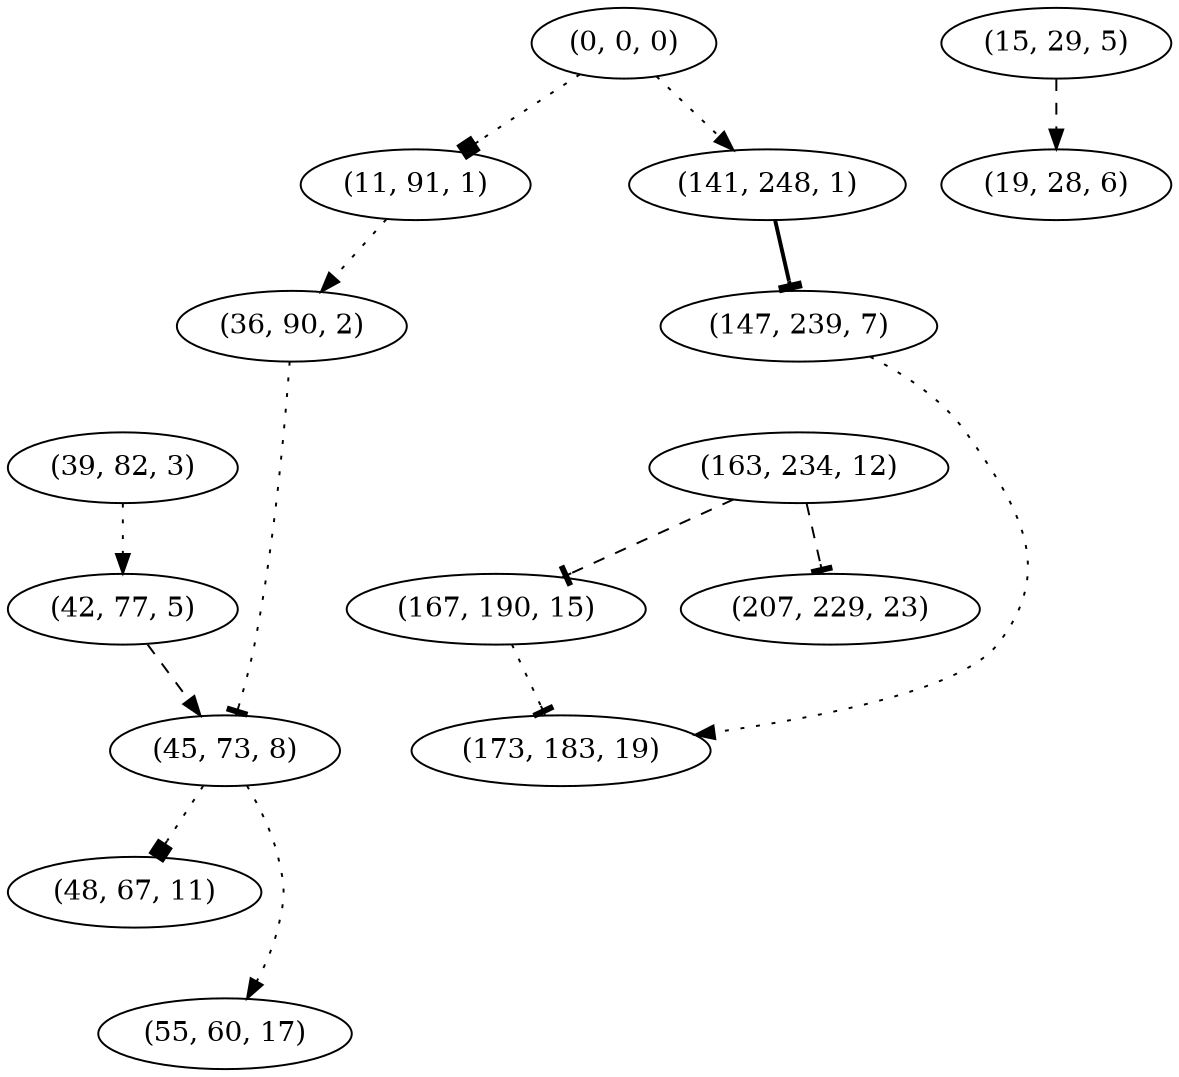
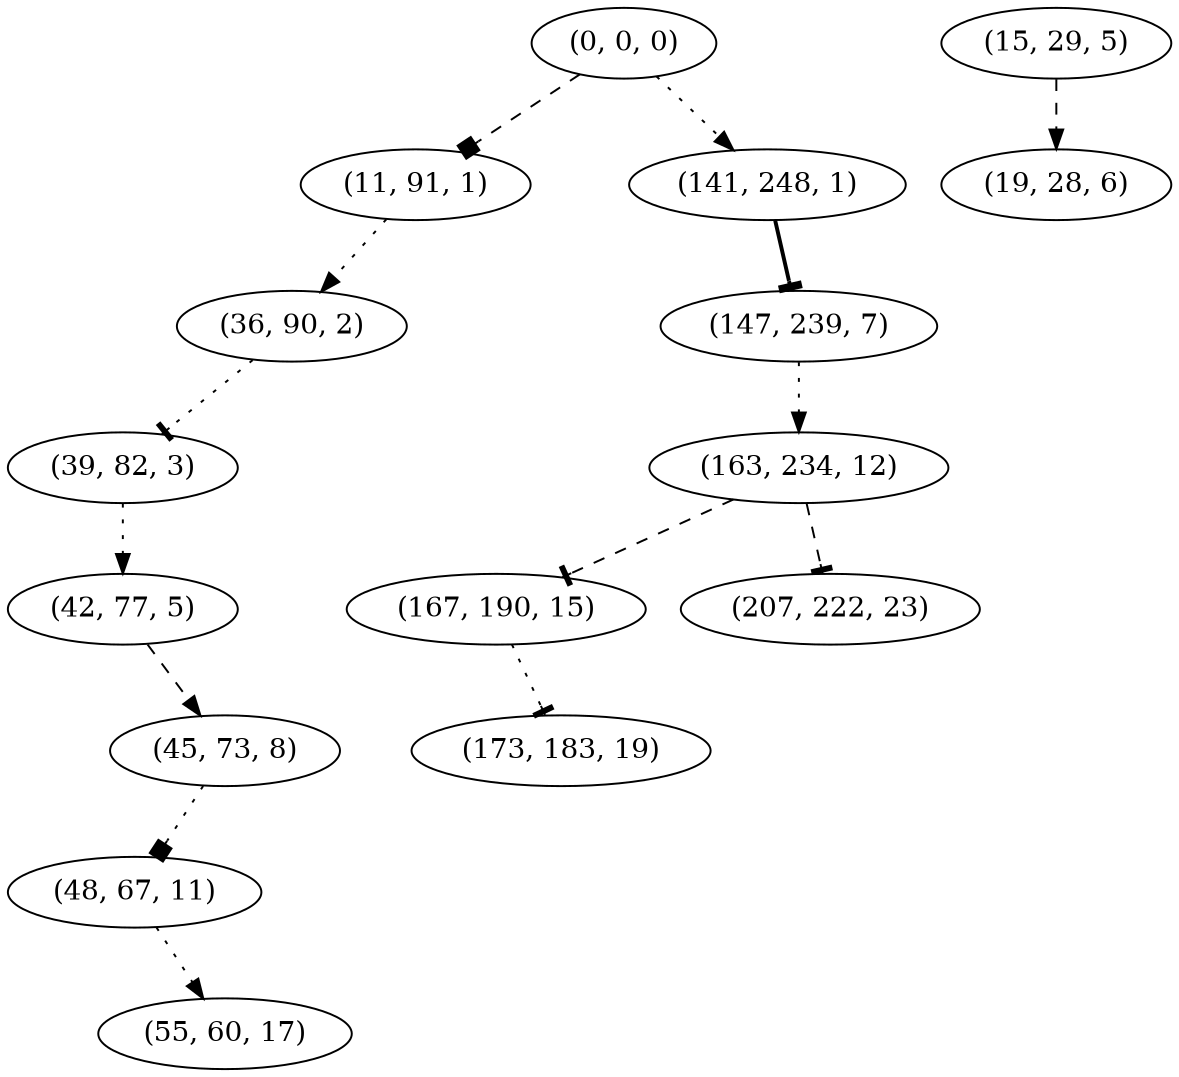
edge "(0, 0, 0)" -> "(11, 91, 1)": style dotted -> dashed
edge "(36, 90, 2)" -> "(45, 73, 8)": now "(36, 90, 2)" -> "(39, 82, 3)"
node "(207, 229, 23)": label "(207, 229, 23)" -> "(207, 222, 23)"
edge "(147, 239, 7)" -> "(173, 183, 19)": now "(147, 239, 7)" -> "(163, 234, 12)"
edge "(45, 73, 8)" -> "(55, 60, 17)": now "(48, 67, 11)" -> "(55, 60, 17)"
